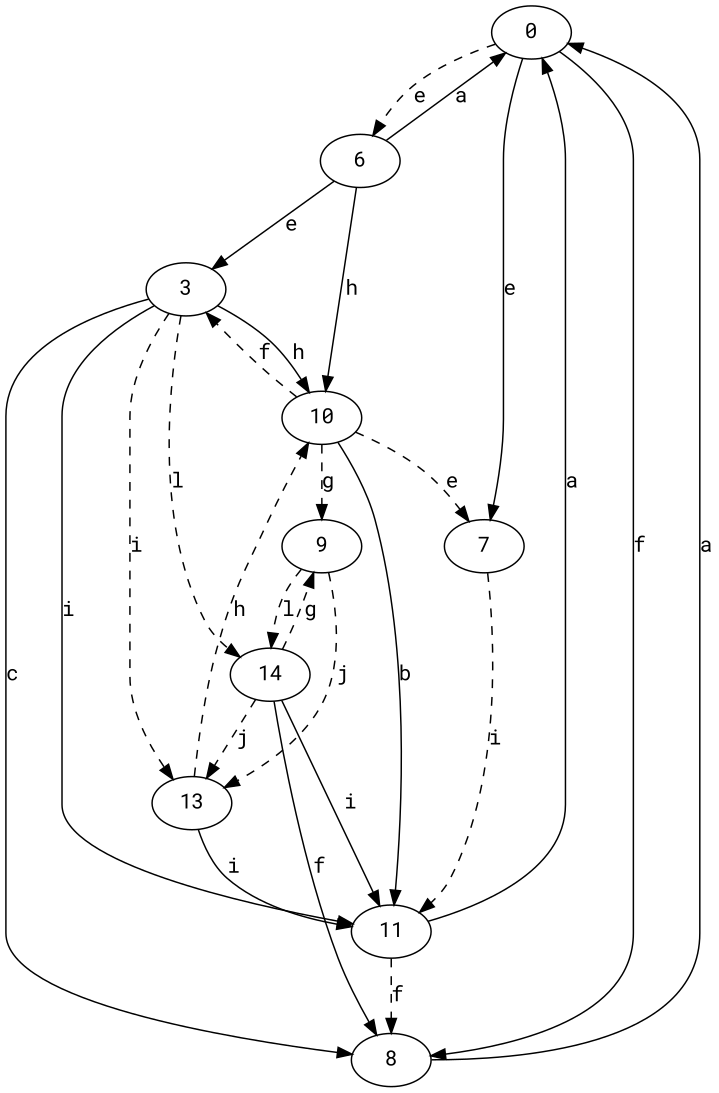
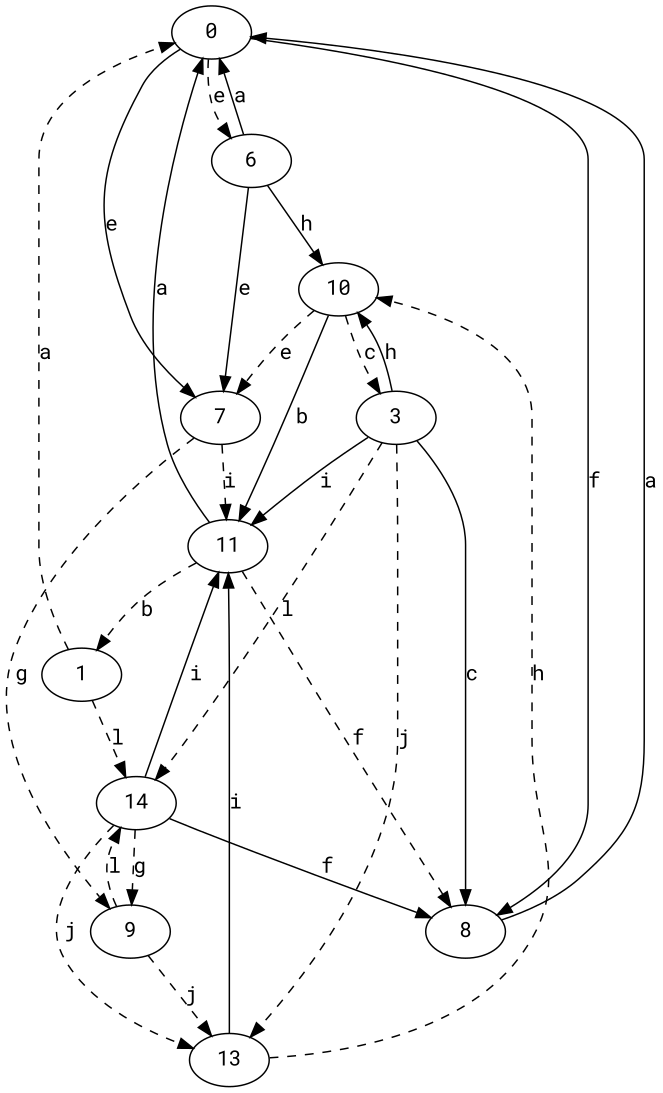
edge "6" -> "3": now "6" -> "7"
edge "10" -> "3": label "f" -> "c"
edge "10" -> "9": now "7" -> "9"
edge "3" -> "13": label "i" -> "j"
node "1": added
